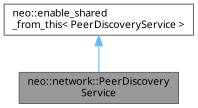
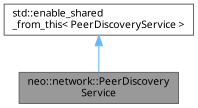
node "neo::enable_shared _from_this< PeerDiscoveryService >": label "neo::enable_shared _from_this< PeerDiscoveryService >" -> "std::enable_shared _from_this< PeerDiscoveryService >"
